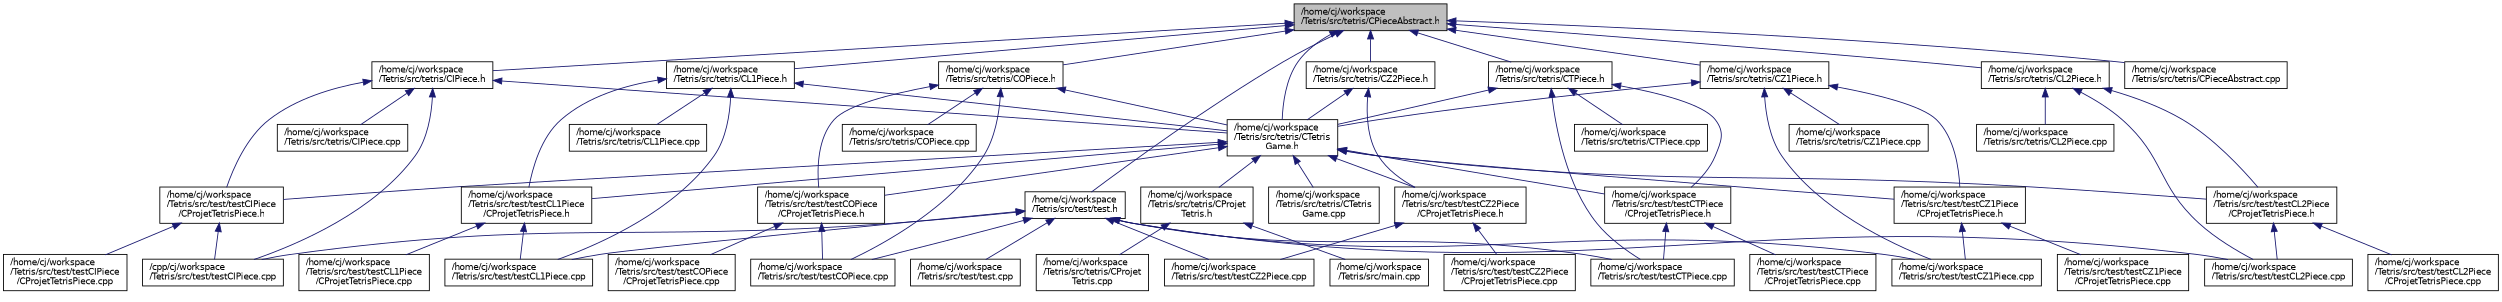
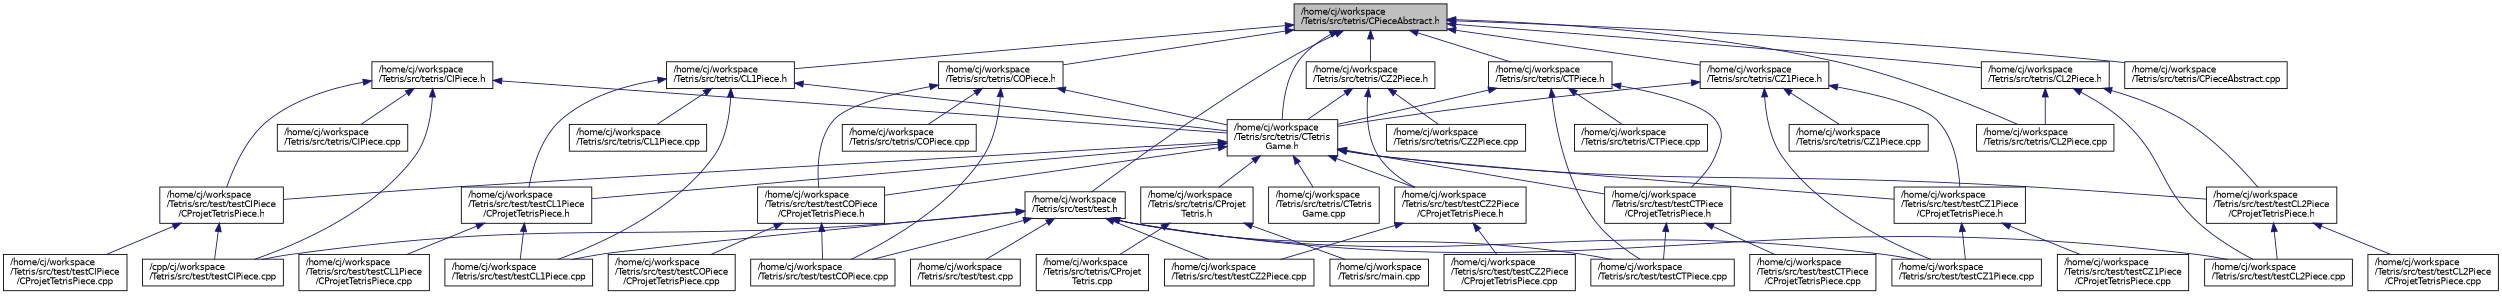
edge "/home/cj/workspace /Tetris/src/tetris/CIPiece.h" -> "/home/cj/workspace /Tetris/src/tetris/CPieceAbstract.h": now "/home/cj/workspace /Tetris/src/tetris/CL2Piece.cpp" -> "/home/cj/workspace /Tetris/src/tetris/CPieceAbstract.h"
node "/home/cj/workspace /Tetris/src/tetris/CZ2Piece.cpp": added
